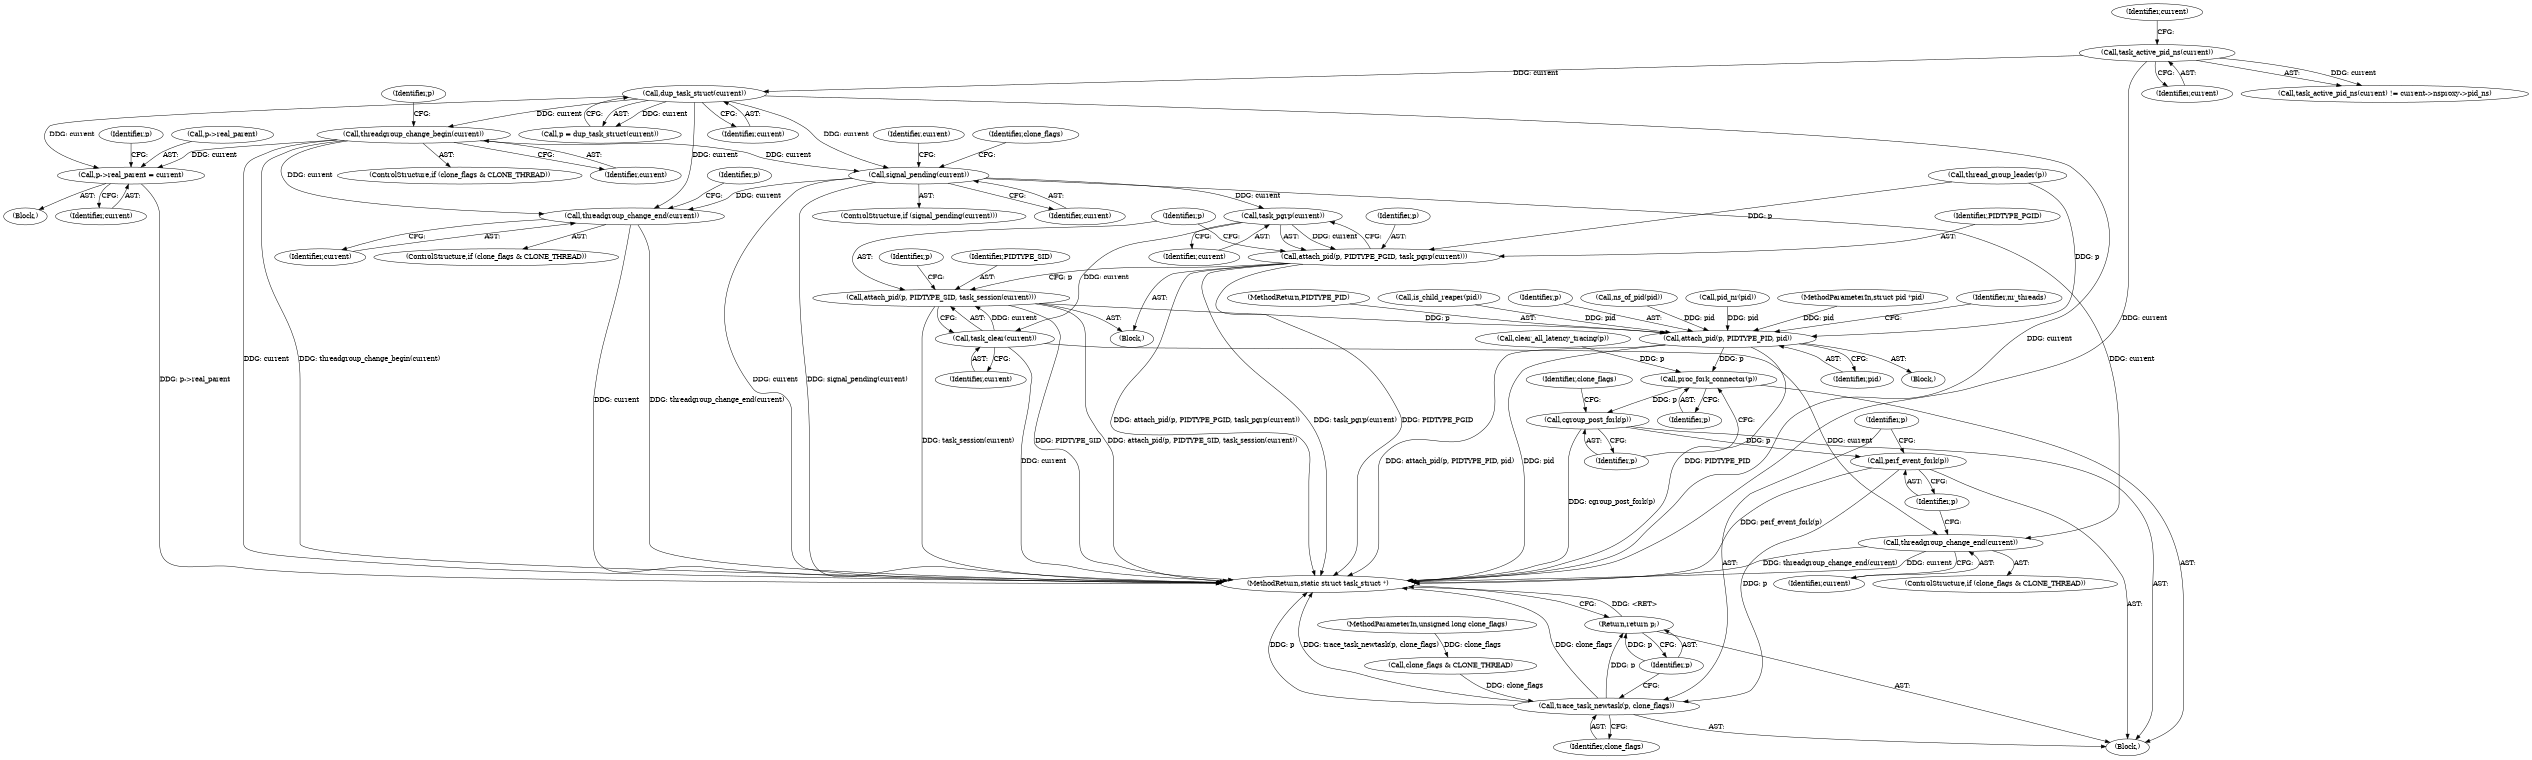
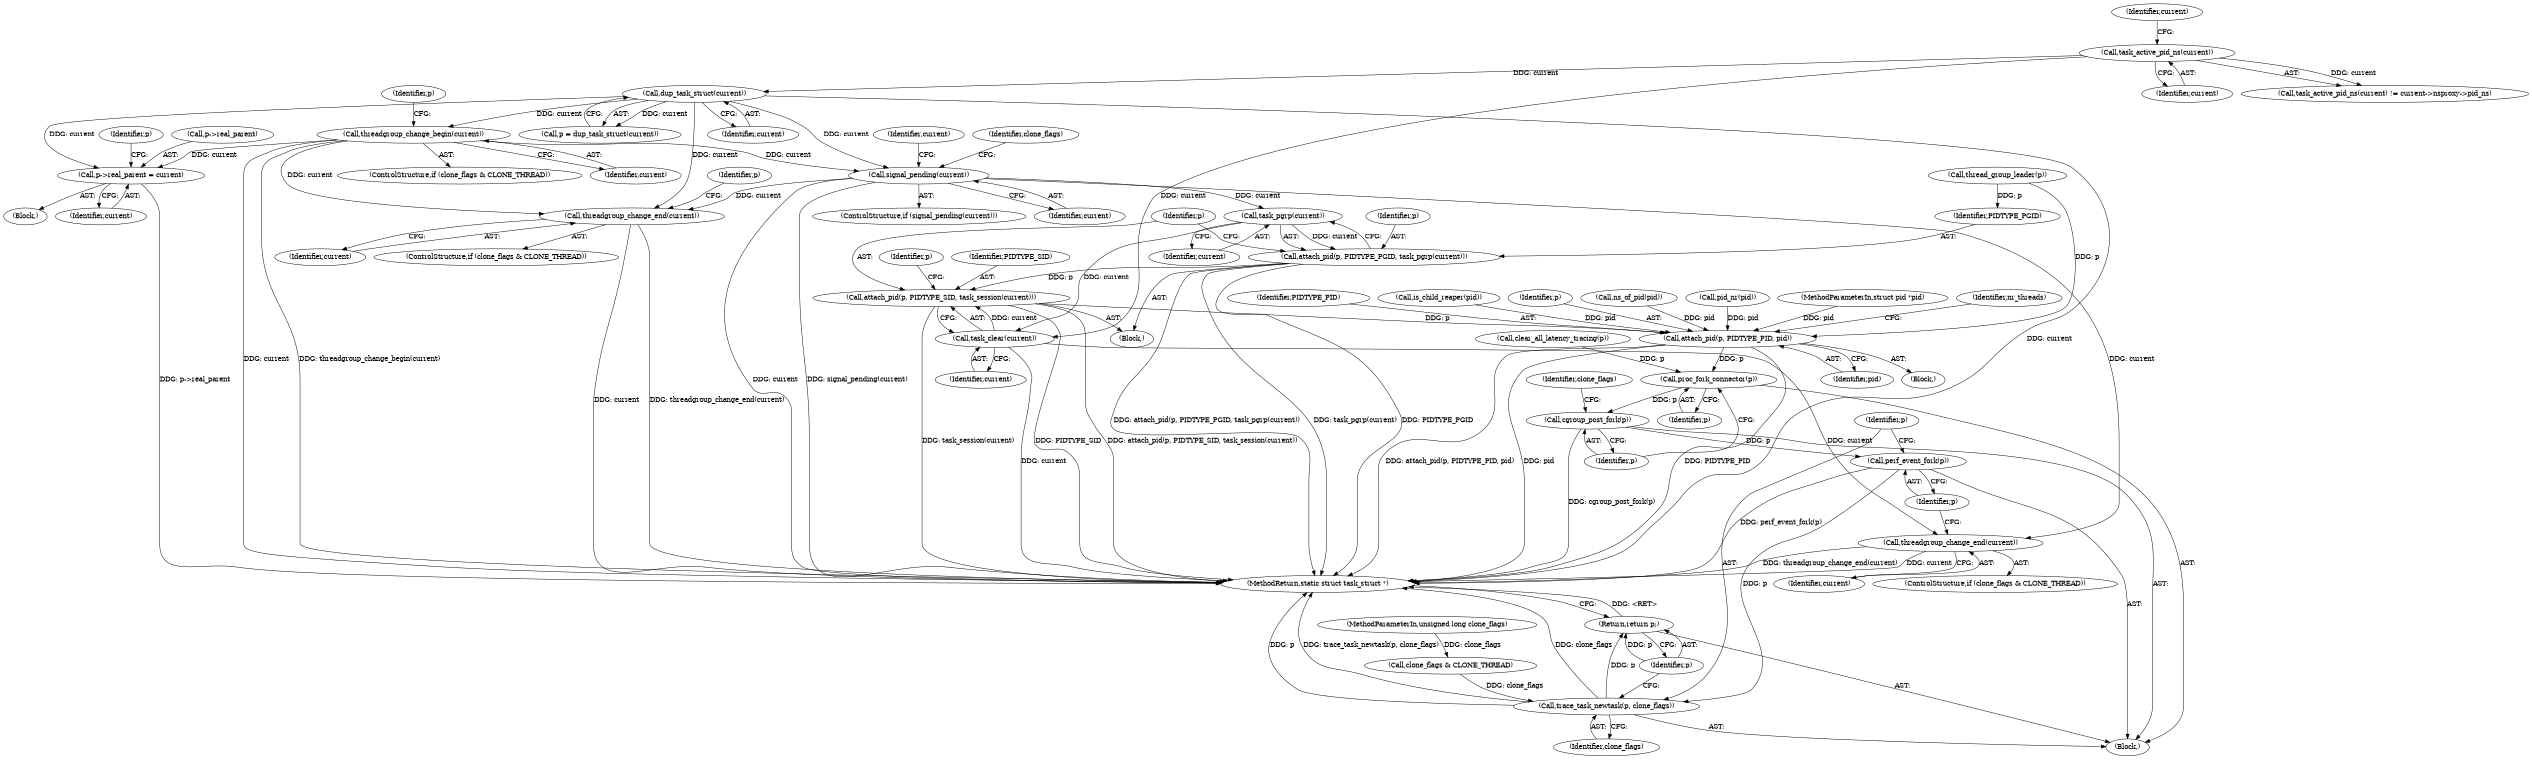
edge "(Call,thread_group_leader(p))" -> "(Call,attach_pid(p, PIDTYPE_PGID, task_pgrp(current)))": now "(Call,thread_group_leader(p))" -> "(Identifier,PIDTYPE_PGID)"
edge "(Call,attach_pid(p, PIDTYPE_PGID, task_pgrp(current)))" -> "(Call,attach_pid(p, PIDTYPE_SID, task_session(current)))": label "CFG: p" -> "DDG: p"
node "(MethodReturn,PIDTYPE_PID)": label "(MethodReturn,PIDTYPE_PID)" -> "(Identifier,PIDTYPE_PID)"
edge "(Call,task_active_pid_ns(current))" -> "(MethodReturn,static struct task_struct *)": now "(Call,task_active_pid_ns(current))" -> "(Call,task_clear(current))"
